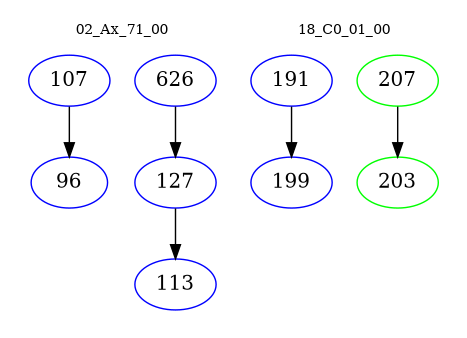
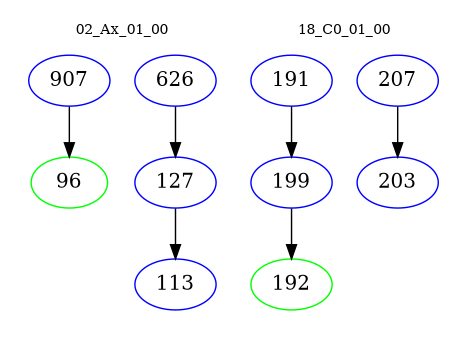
cluster "02_Ax_71_00": label "02_Ax_71_00" -> "02_Ax_01_00"
node "107": label "107" -> "907"
node "207": color green -> blue
node "96": color blue -> green
node "203": color green -> blue
node "192": added
